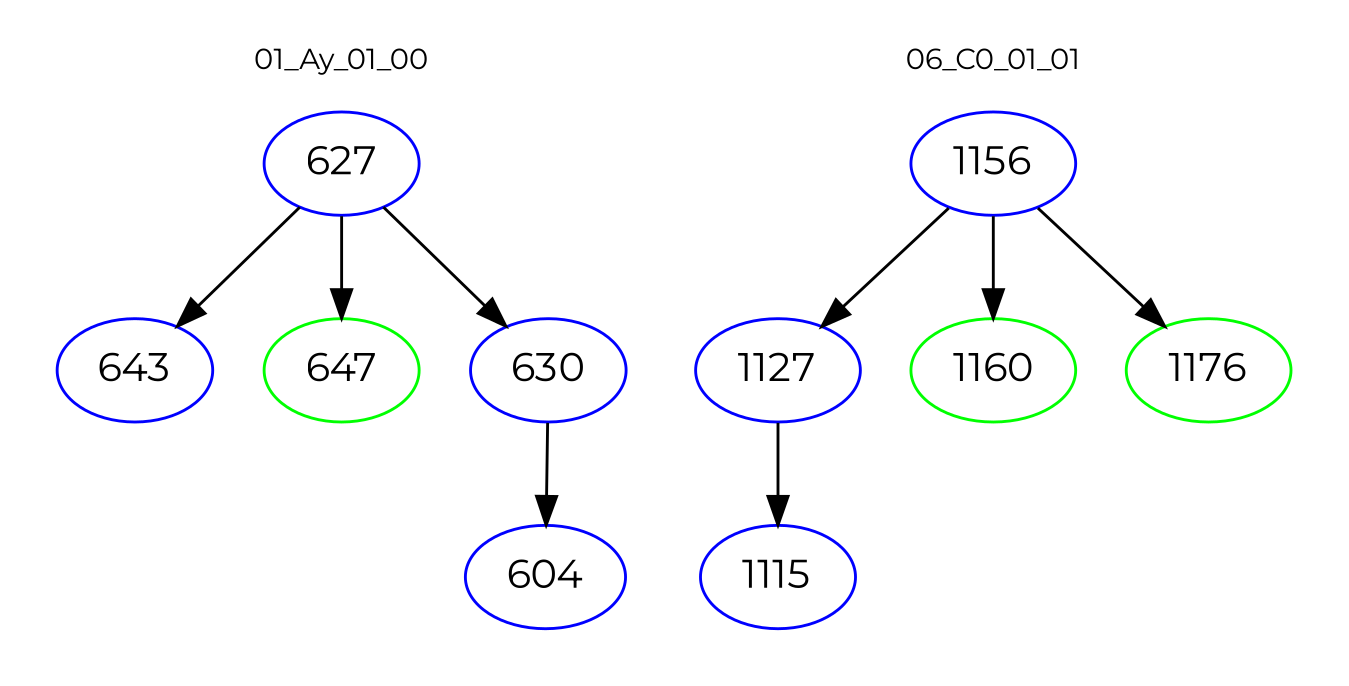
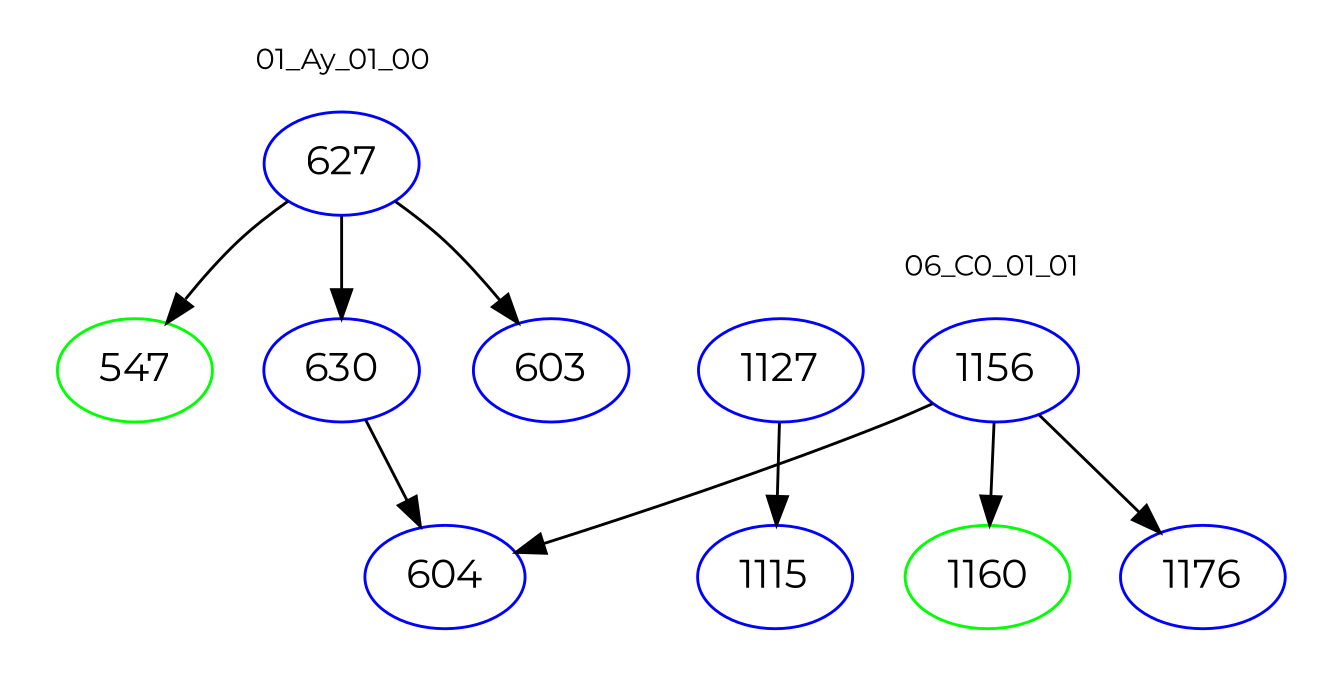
edge "1156" -> "1127": now "1156" -> "604"
node "643": label "643" -> "603"
node "647": label "647" -> "547"
node "1176": color green -> blue
